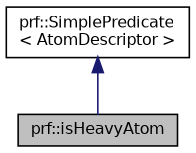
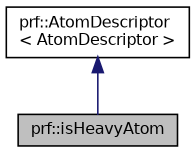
node "prf::SimplePredicate < AtomDescriptor >": label "prf::SimplePredicate < AtomDescriptor >" -> "prf::AtomDescriptor < AtomDescriptor >"
